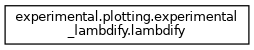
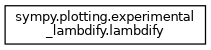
node "experimental.plotting.experimental _lambdify.lambdify": label "experimental.plotting.experimental _lambdify.lambdify" -> "sympy.plotting.experimental _lambdify.lambdify"
